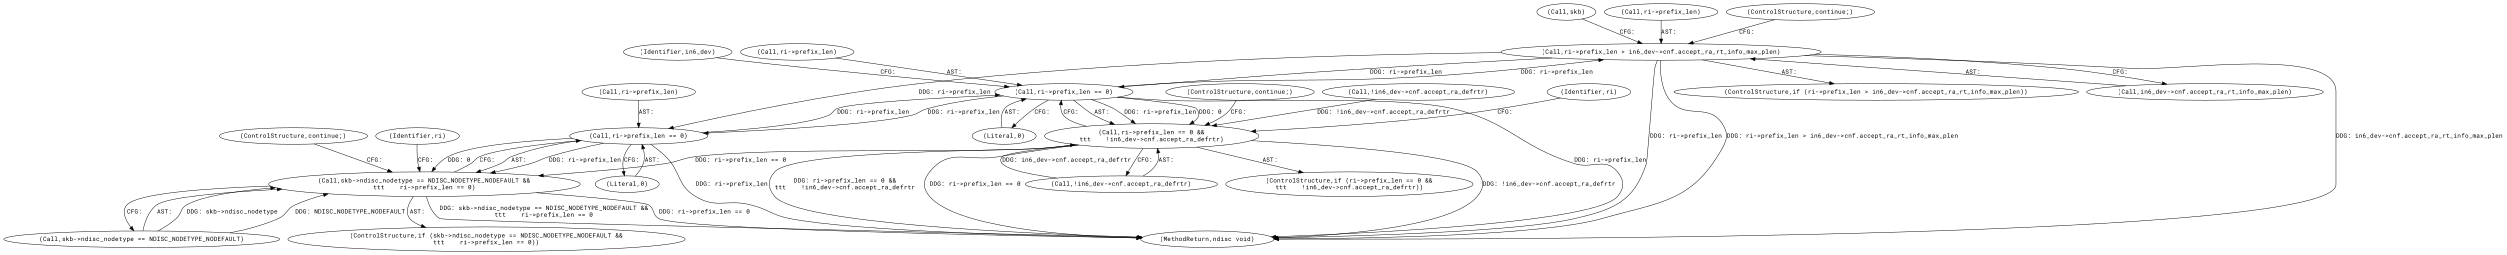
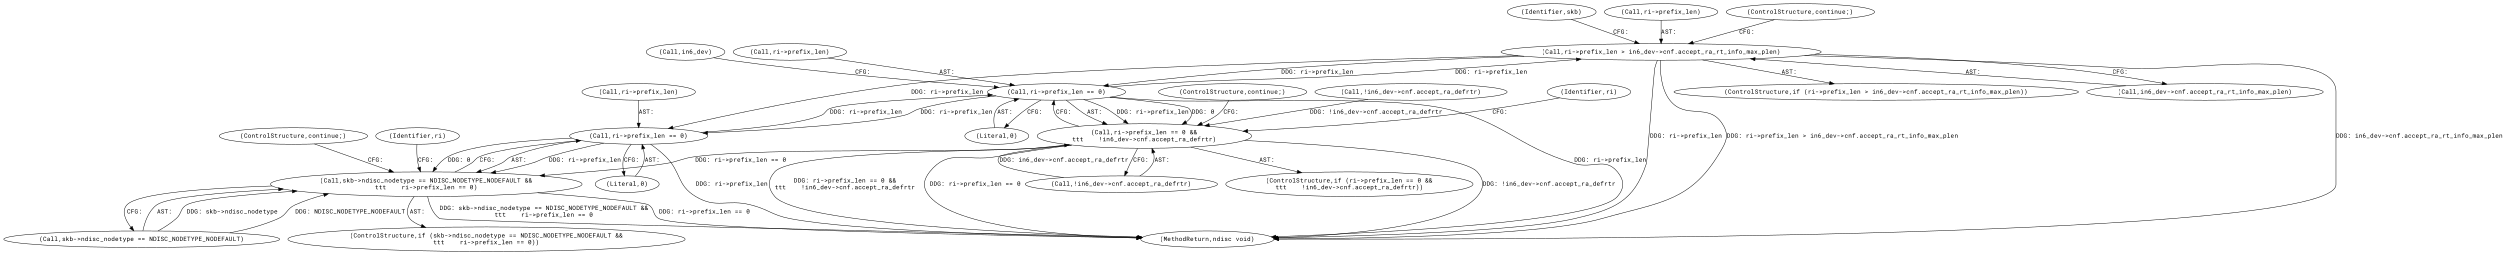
node "(Call,skb)": label "(Call,skb)" -> "(Identifier,skb)"
node "(Identifier,in6_dev)": label "(Identifier,in6_dev)" -> "(Call,in6_dev)"
